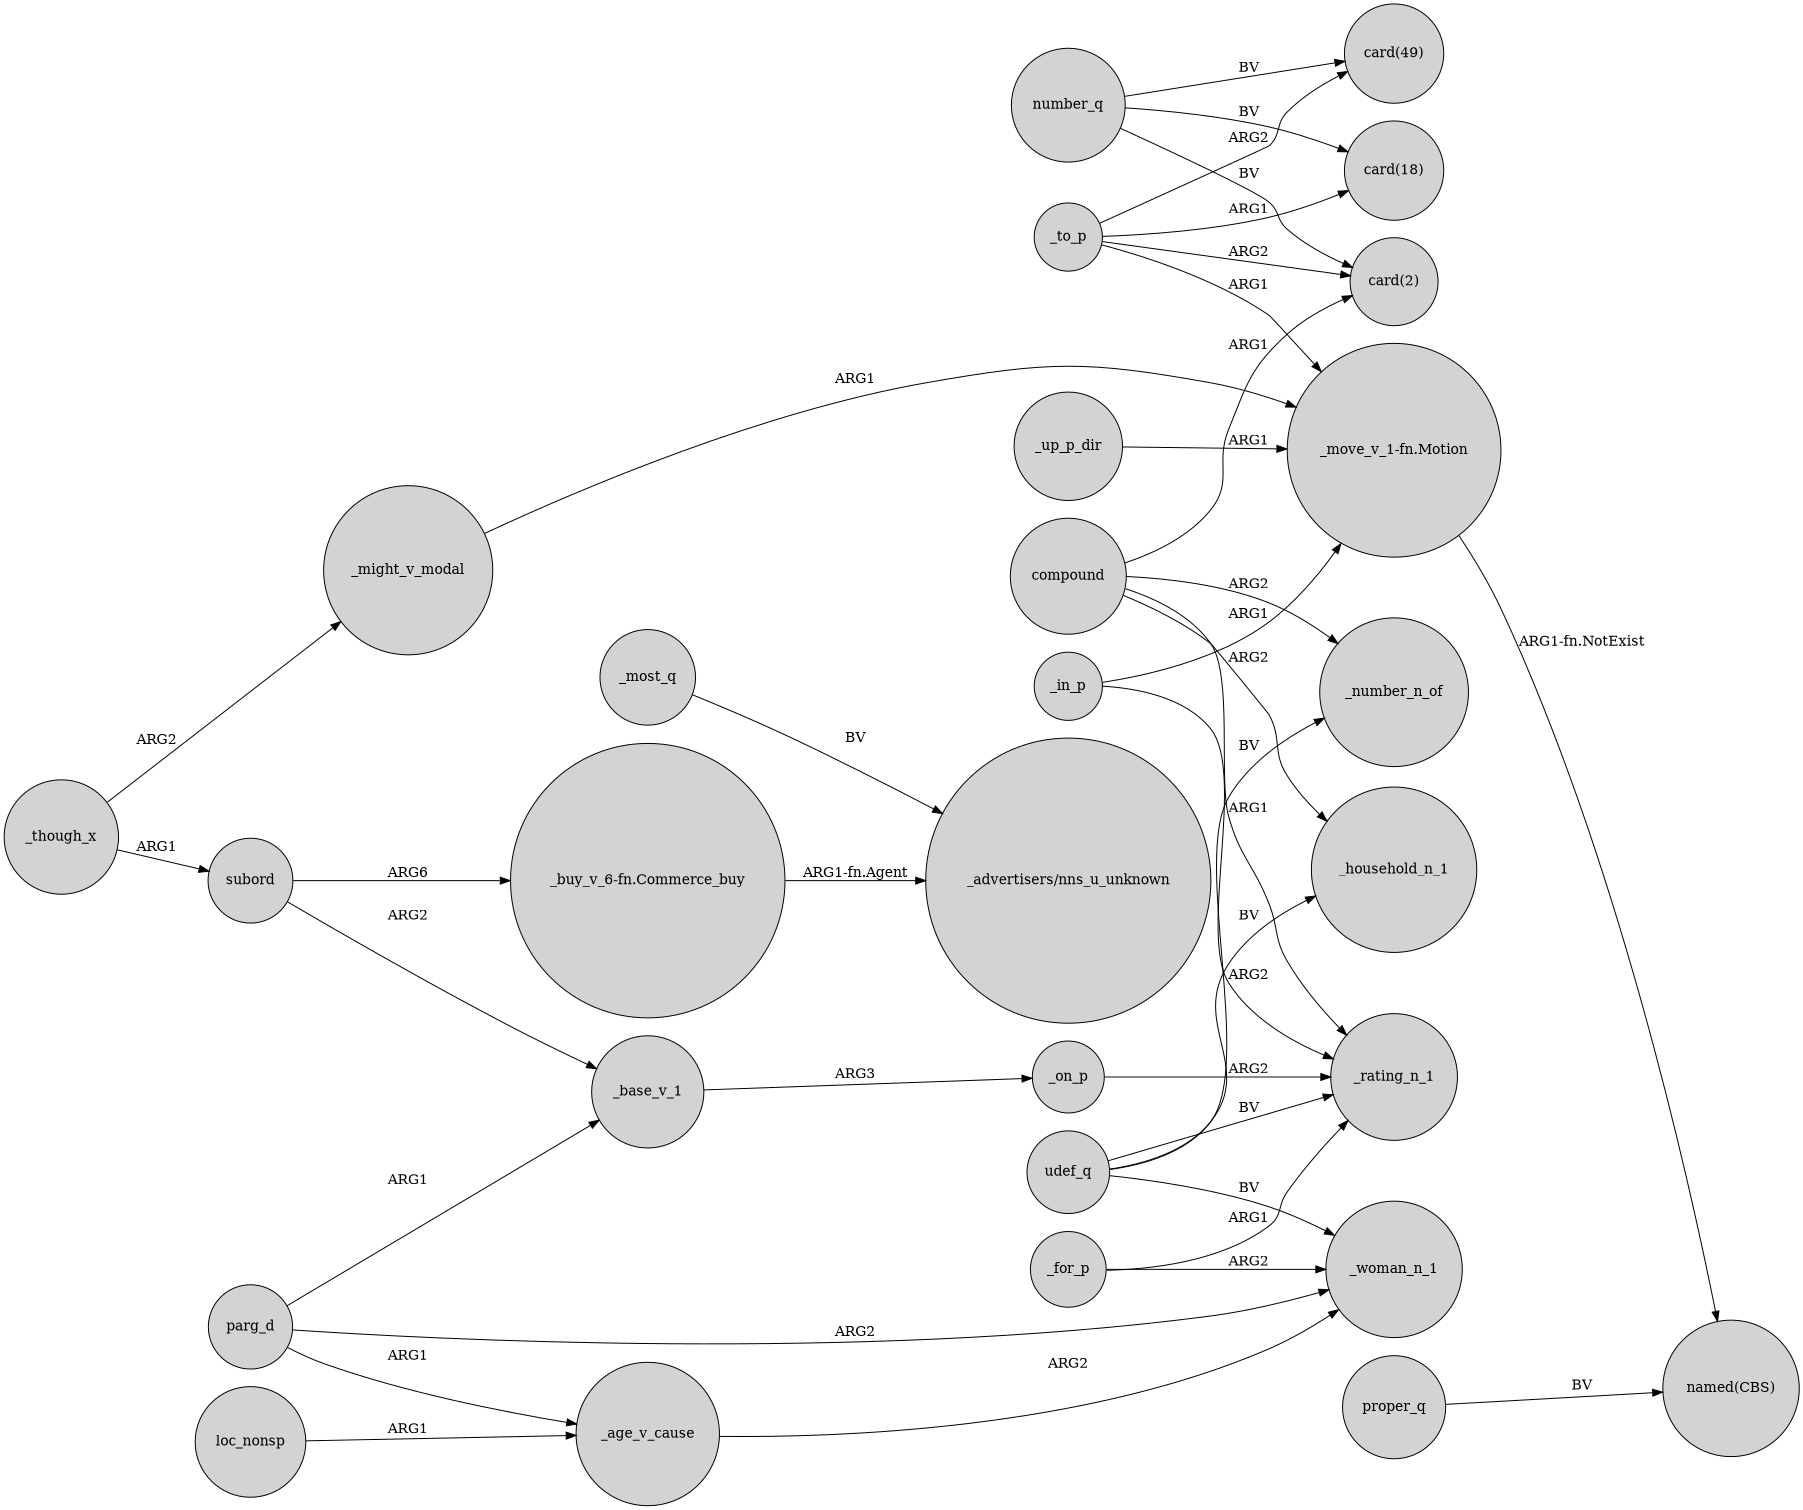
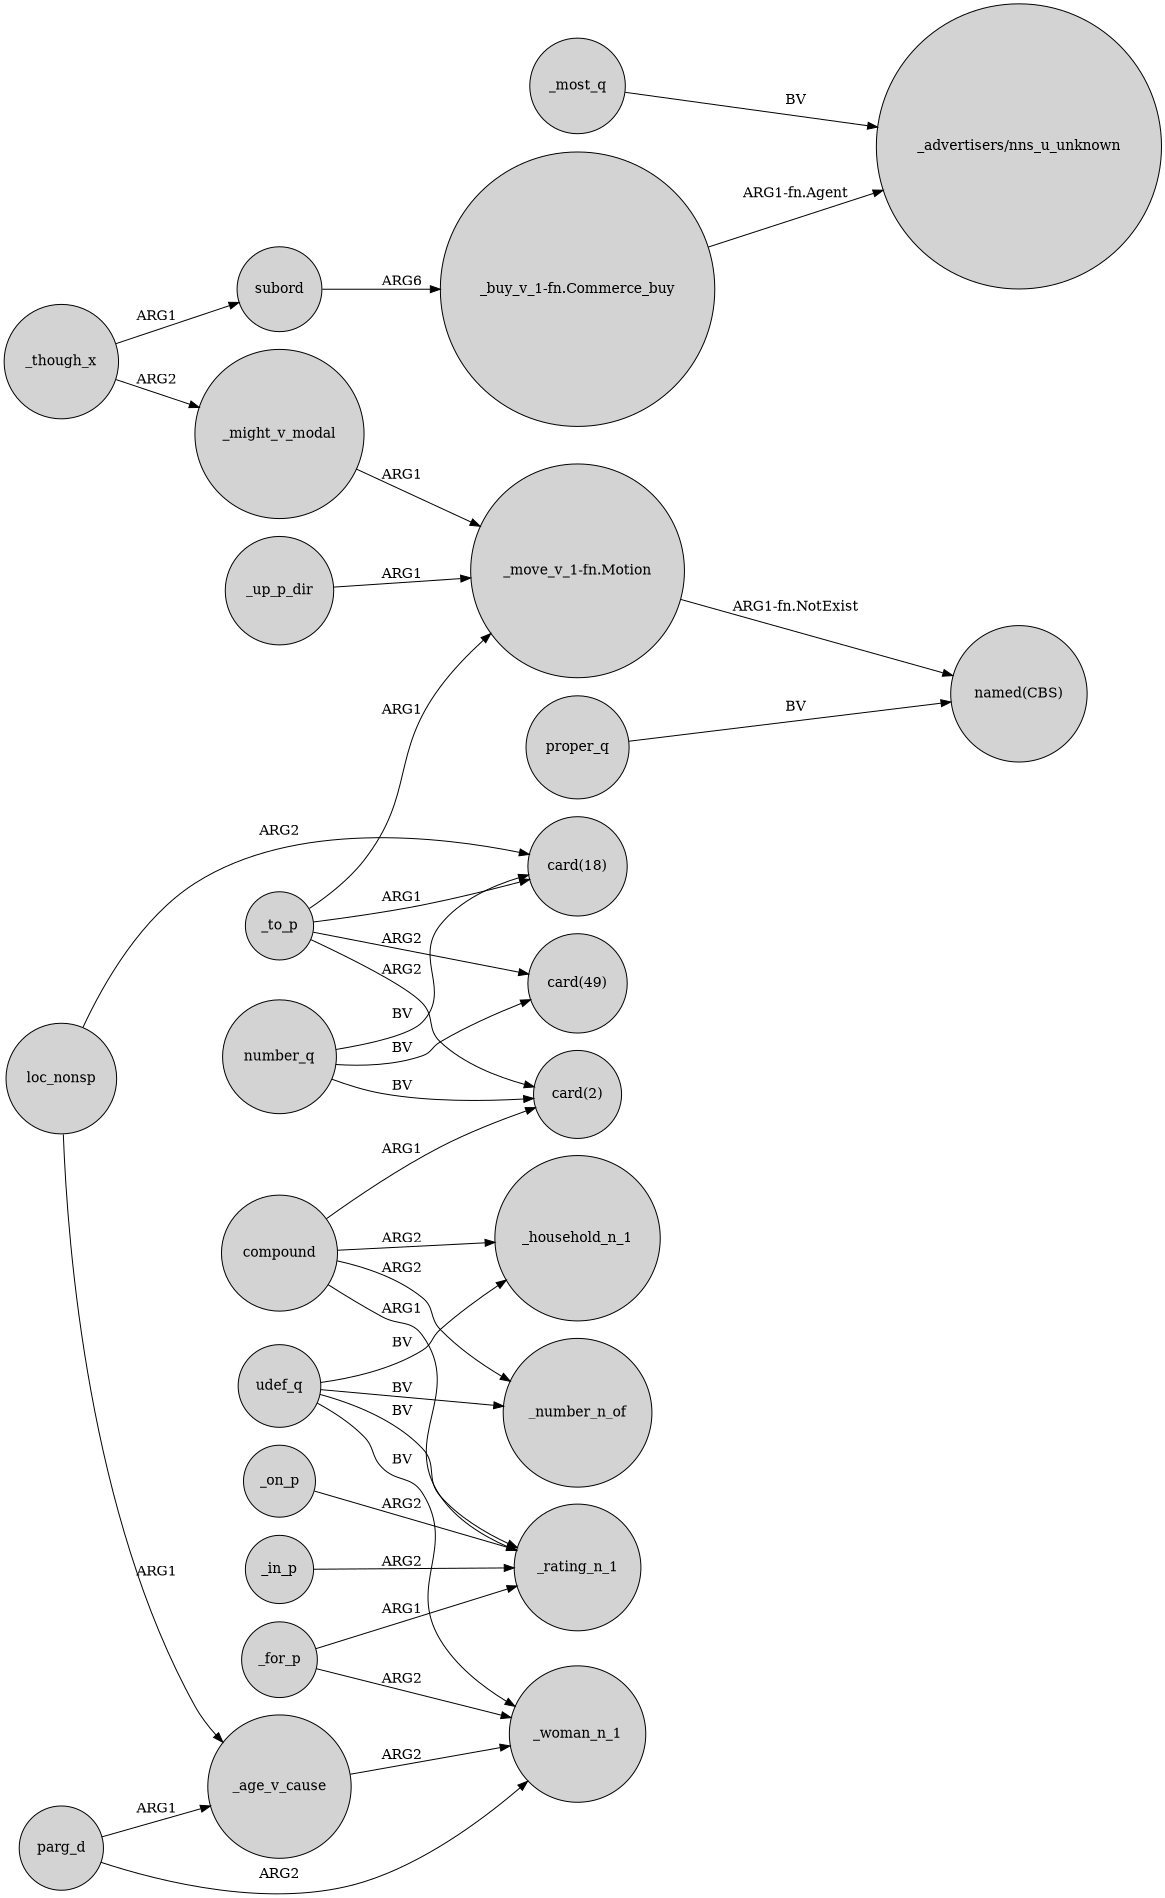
edge "_in_p" -> "_move_v_1-fn.Motion": removed, label "ARG1"
edge "loc_nonsp" -> "card(18)": added, label "ARG2"
node "_buy_v_6-fn.Commerce_buy": label "_buy_v_6-fn.Commerce_buy" -> "_buy_v_1-fn.Commerce_buy"
node "_base_v_1": removed
